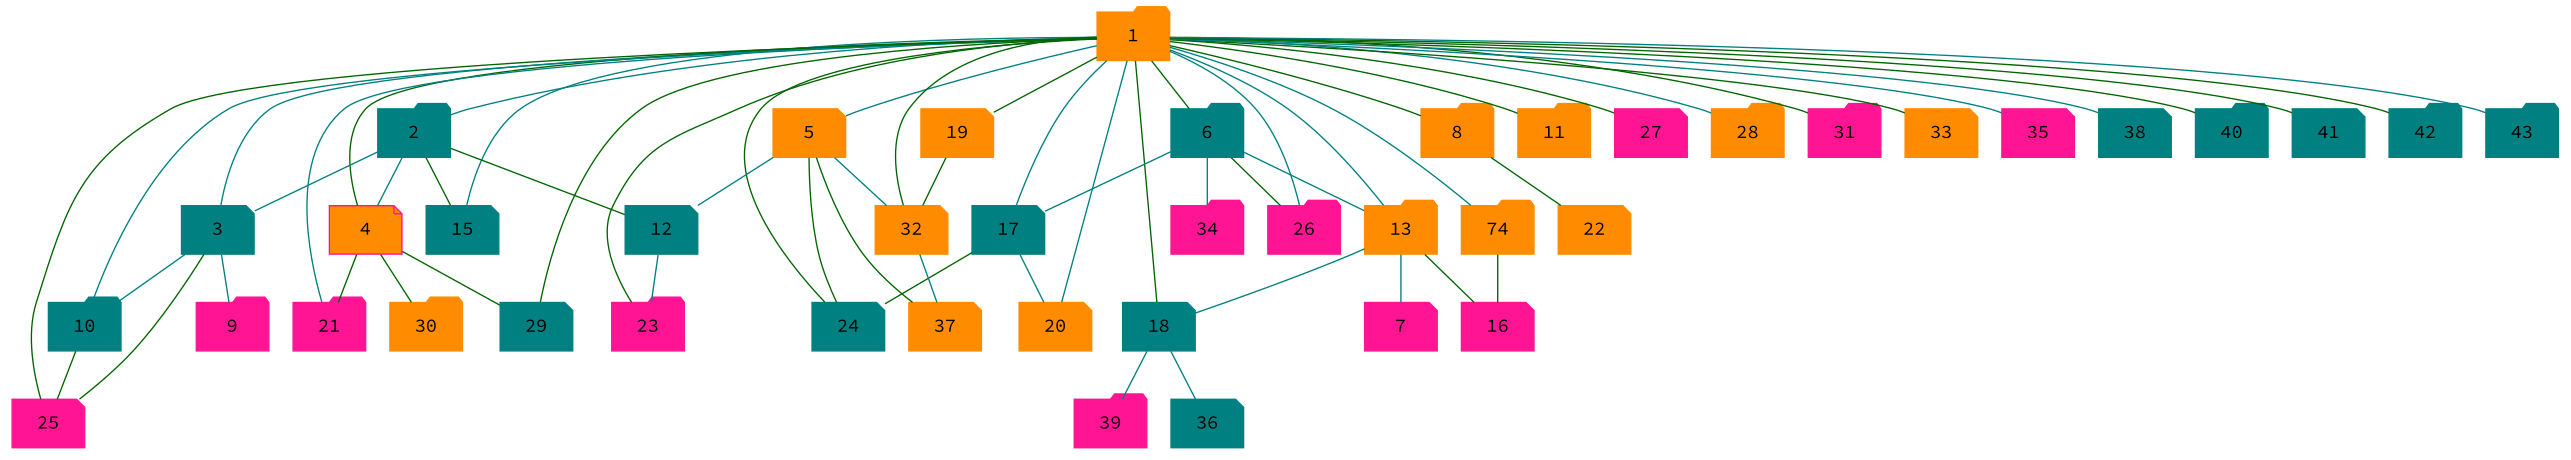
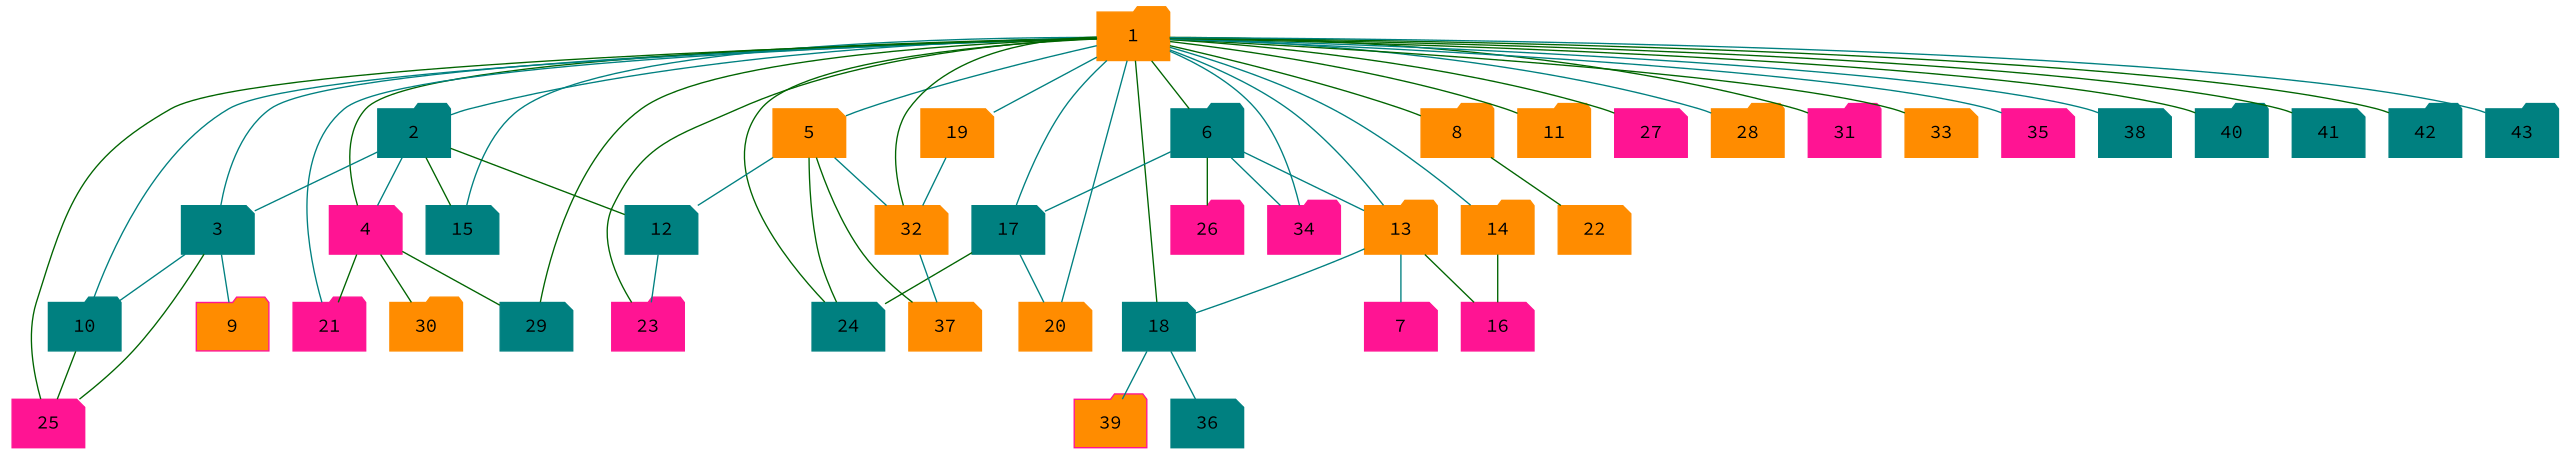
edge "1" -- "19": color darkgreen -> teal
edge "1" -- "26": now "1" -- "34"
edge "19" -- "32": color darkgreen -> teal
node "4": fillcolor darkorange -> deeppink
node "74": label "74" -> "14"
node "9": fillcolor deeppink -> darkorange
node "39": fillcolor deeppink -> darkorange
